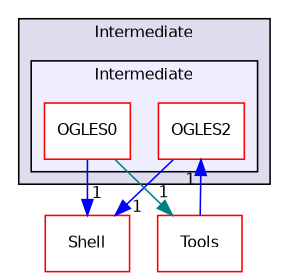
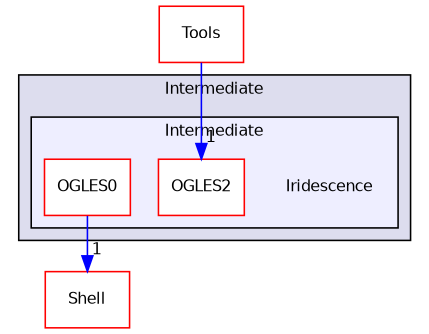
edge "OGLES0" -> "Tools": removed
edge "OGLES2" -> "Shell": removed
node "Iridescence": added
